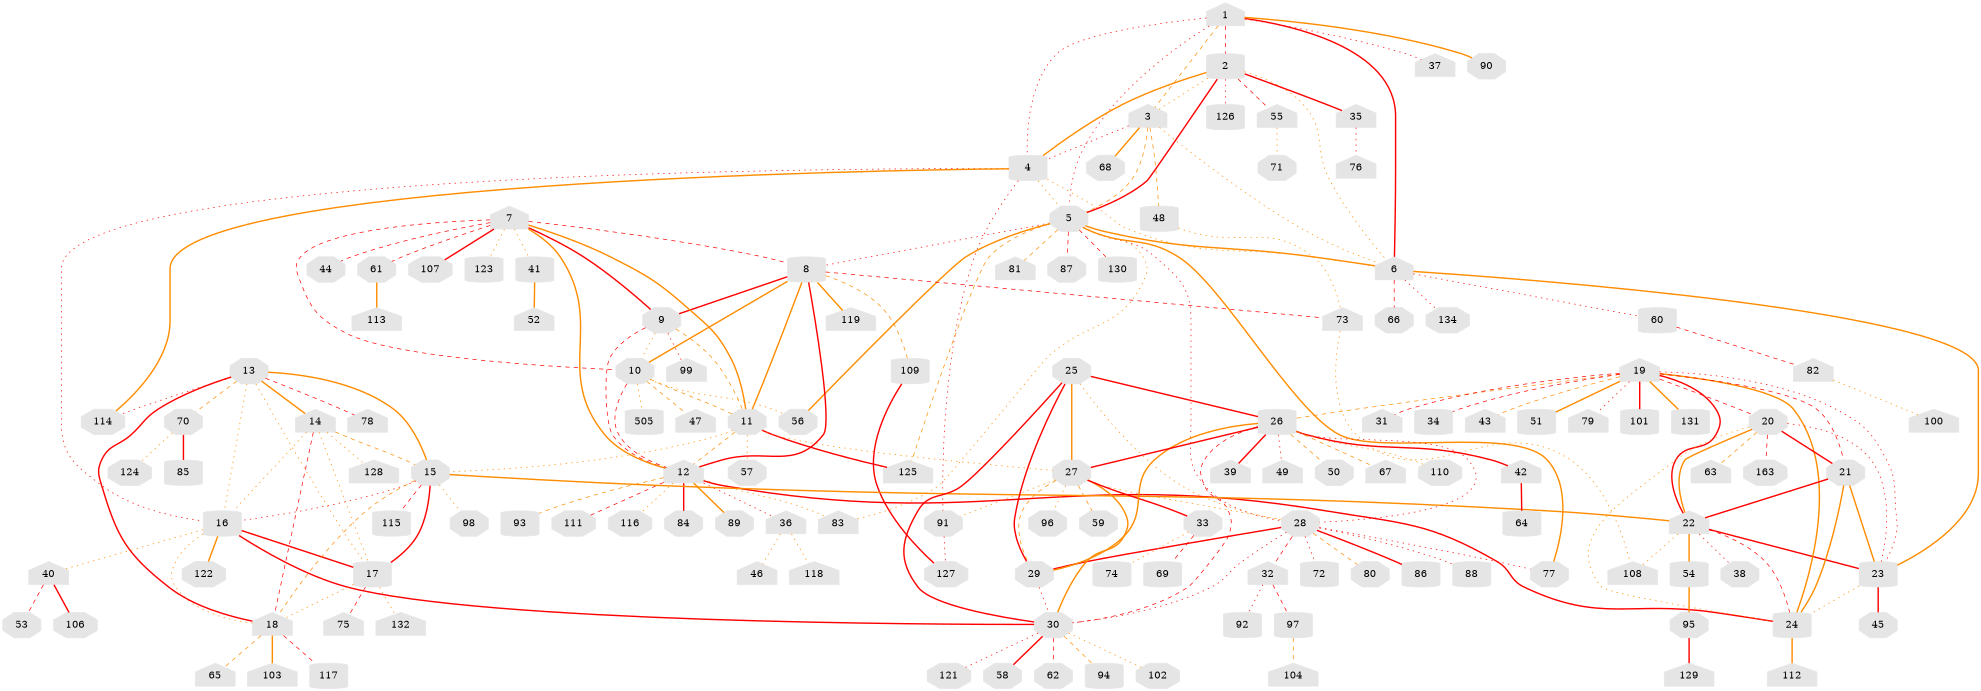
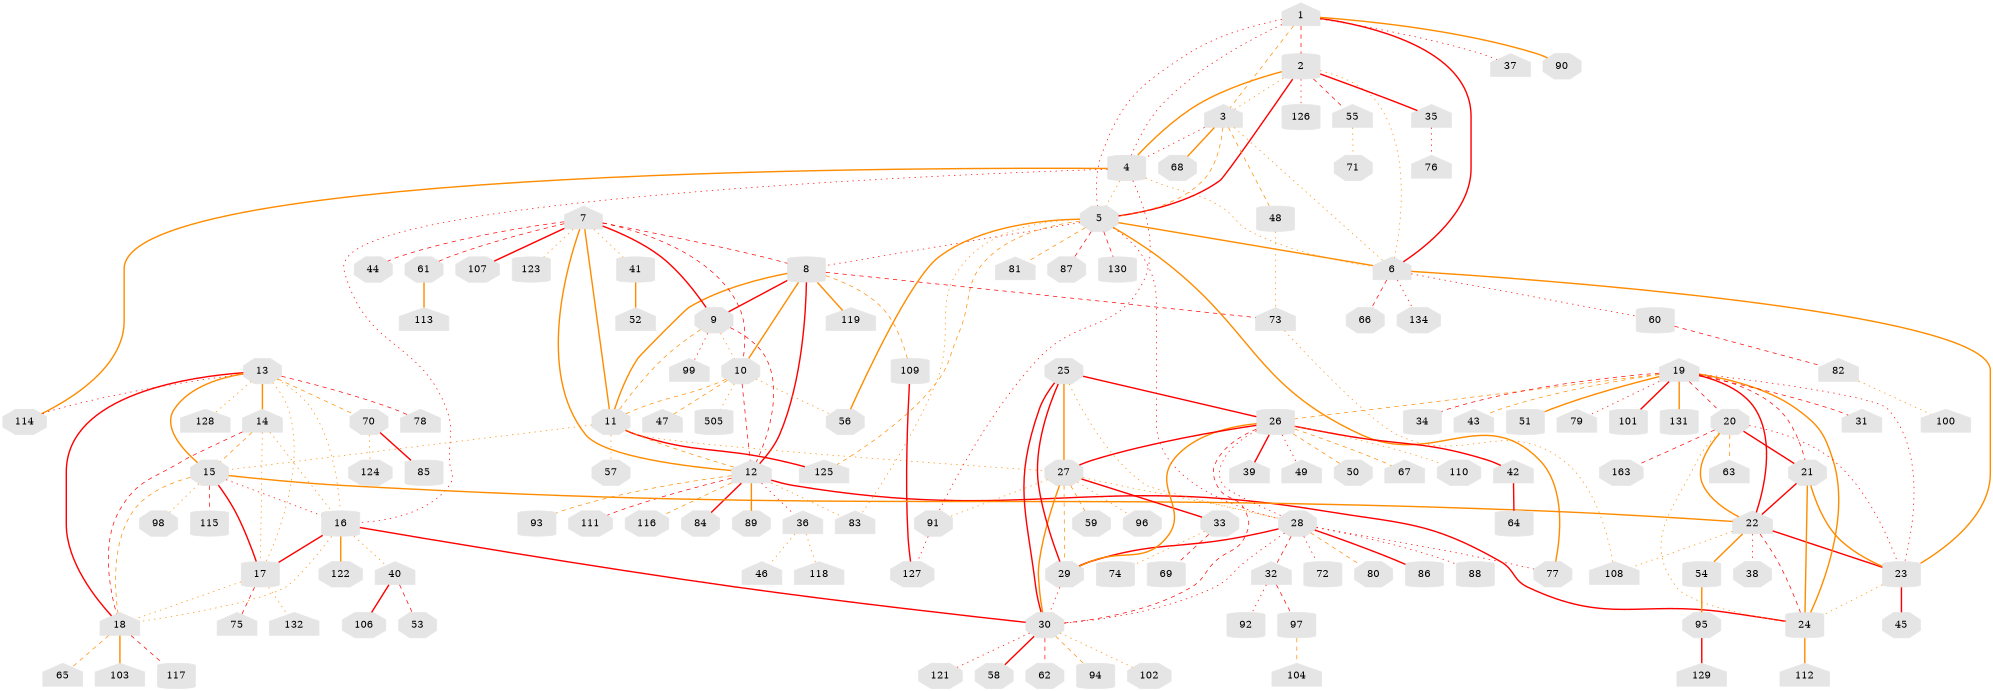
edge "14" -- "128": now "13" -- "128"
edge "12" -- "116": style dotted -> dashed
